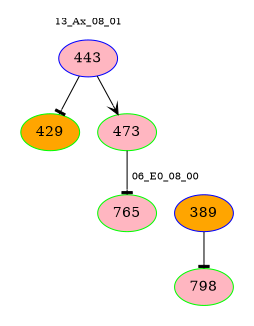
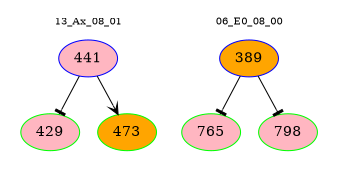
node "443": label "443" -> "441"
node "429": fillcolor orange -> lightpink
node "473": fillcolor lightpink -> orange
edge "473" -> "765": now "389" -> "765"
